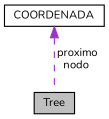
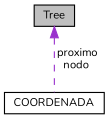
edge "Tree" -> "COORDENADA": reversed
